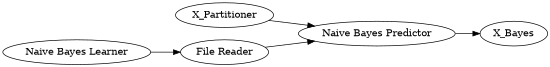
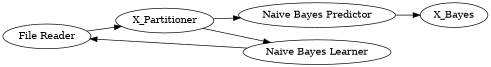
edge "X_Partitioner" -> "Naive Bayes Learner": added
edge "File Reader" -> "Naive Bayes Predictor": now "File Reader" -> "X_Partitioner"
